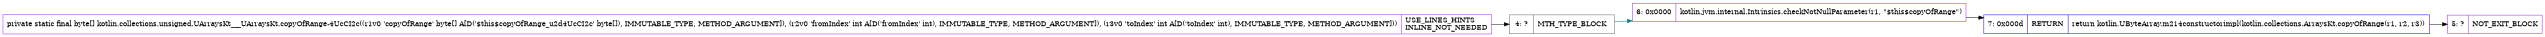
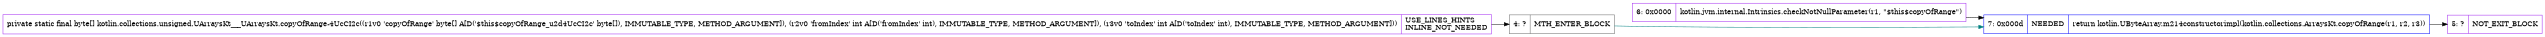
edge "4: ?" -> "6: 0x0000": now "4: ?" -> "7: 0x000d"
node "4: ?": text "MTH_TYPE_BLOCK" -> "MTH_ENTER_BLOCK"
node "7: 0x000d": text "RETURN" -> "NEEDED"
